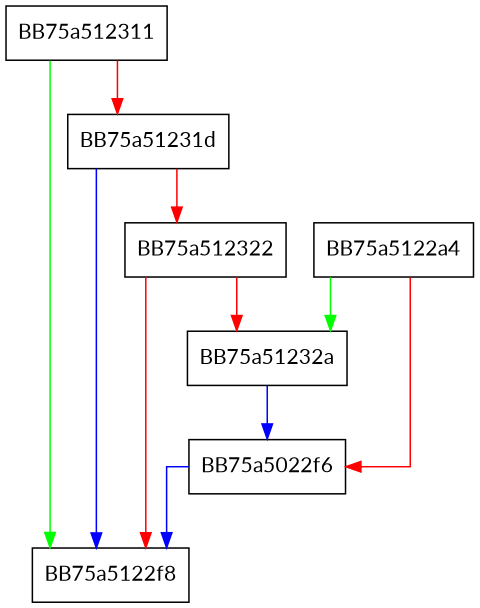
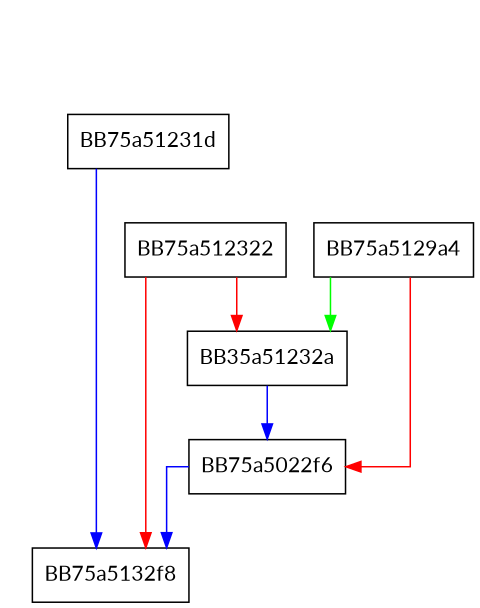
node "BB75a512311": removed
edge "BB75a51231d" -> "BB75a512322": removed
node "BB75a5122a4": label "BB75a5122a4" -> "BB75a5129a4"
node "BB75a51232a": label "BB75a51232a" -> "BB35a51232a"
node "BB75a5122f8": label "BB75a5122f8" -> "BB75a5132f8"
